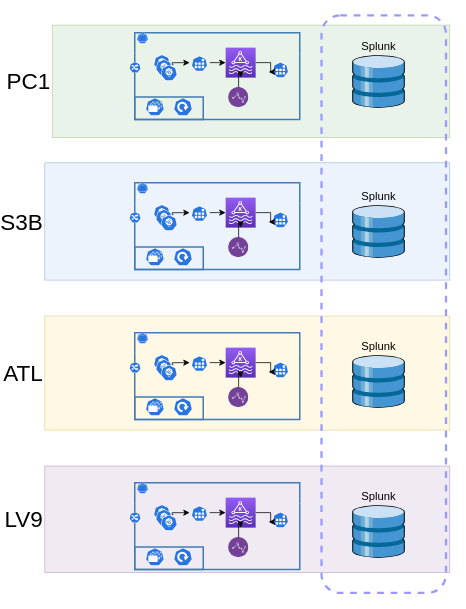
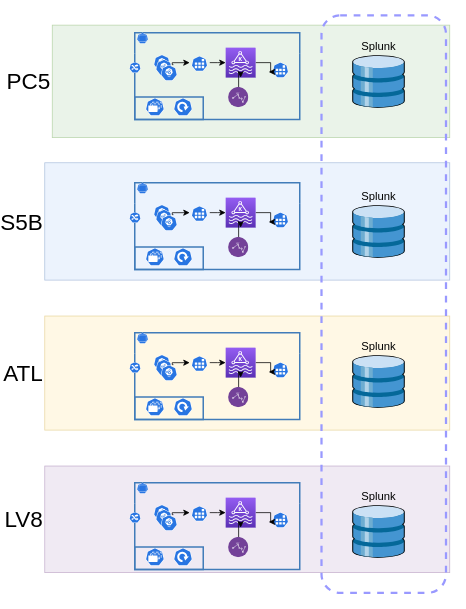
node "PC1": label "PC1" -> "PC5"
node "S3B": label "S3B" -> "S5B"
node "LV9": label "LV9" -> "LV8"
